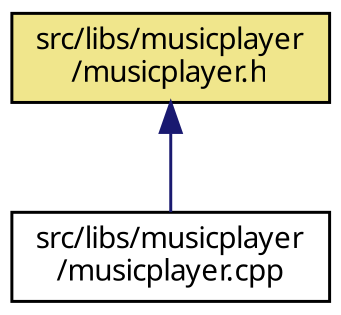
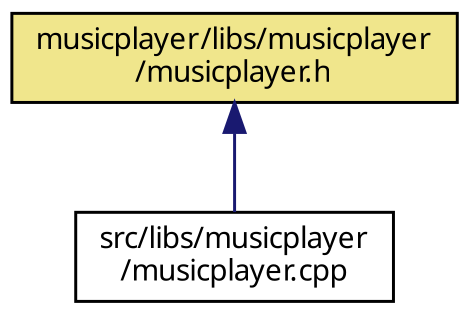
node "src/libs/musicplayer /musicplayer.h": label "src/libs/musicplayer /musicplayer.h" -> "musicplayer/libs/musicplayer /musicplayer.h"
